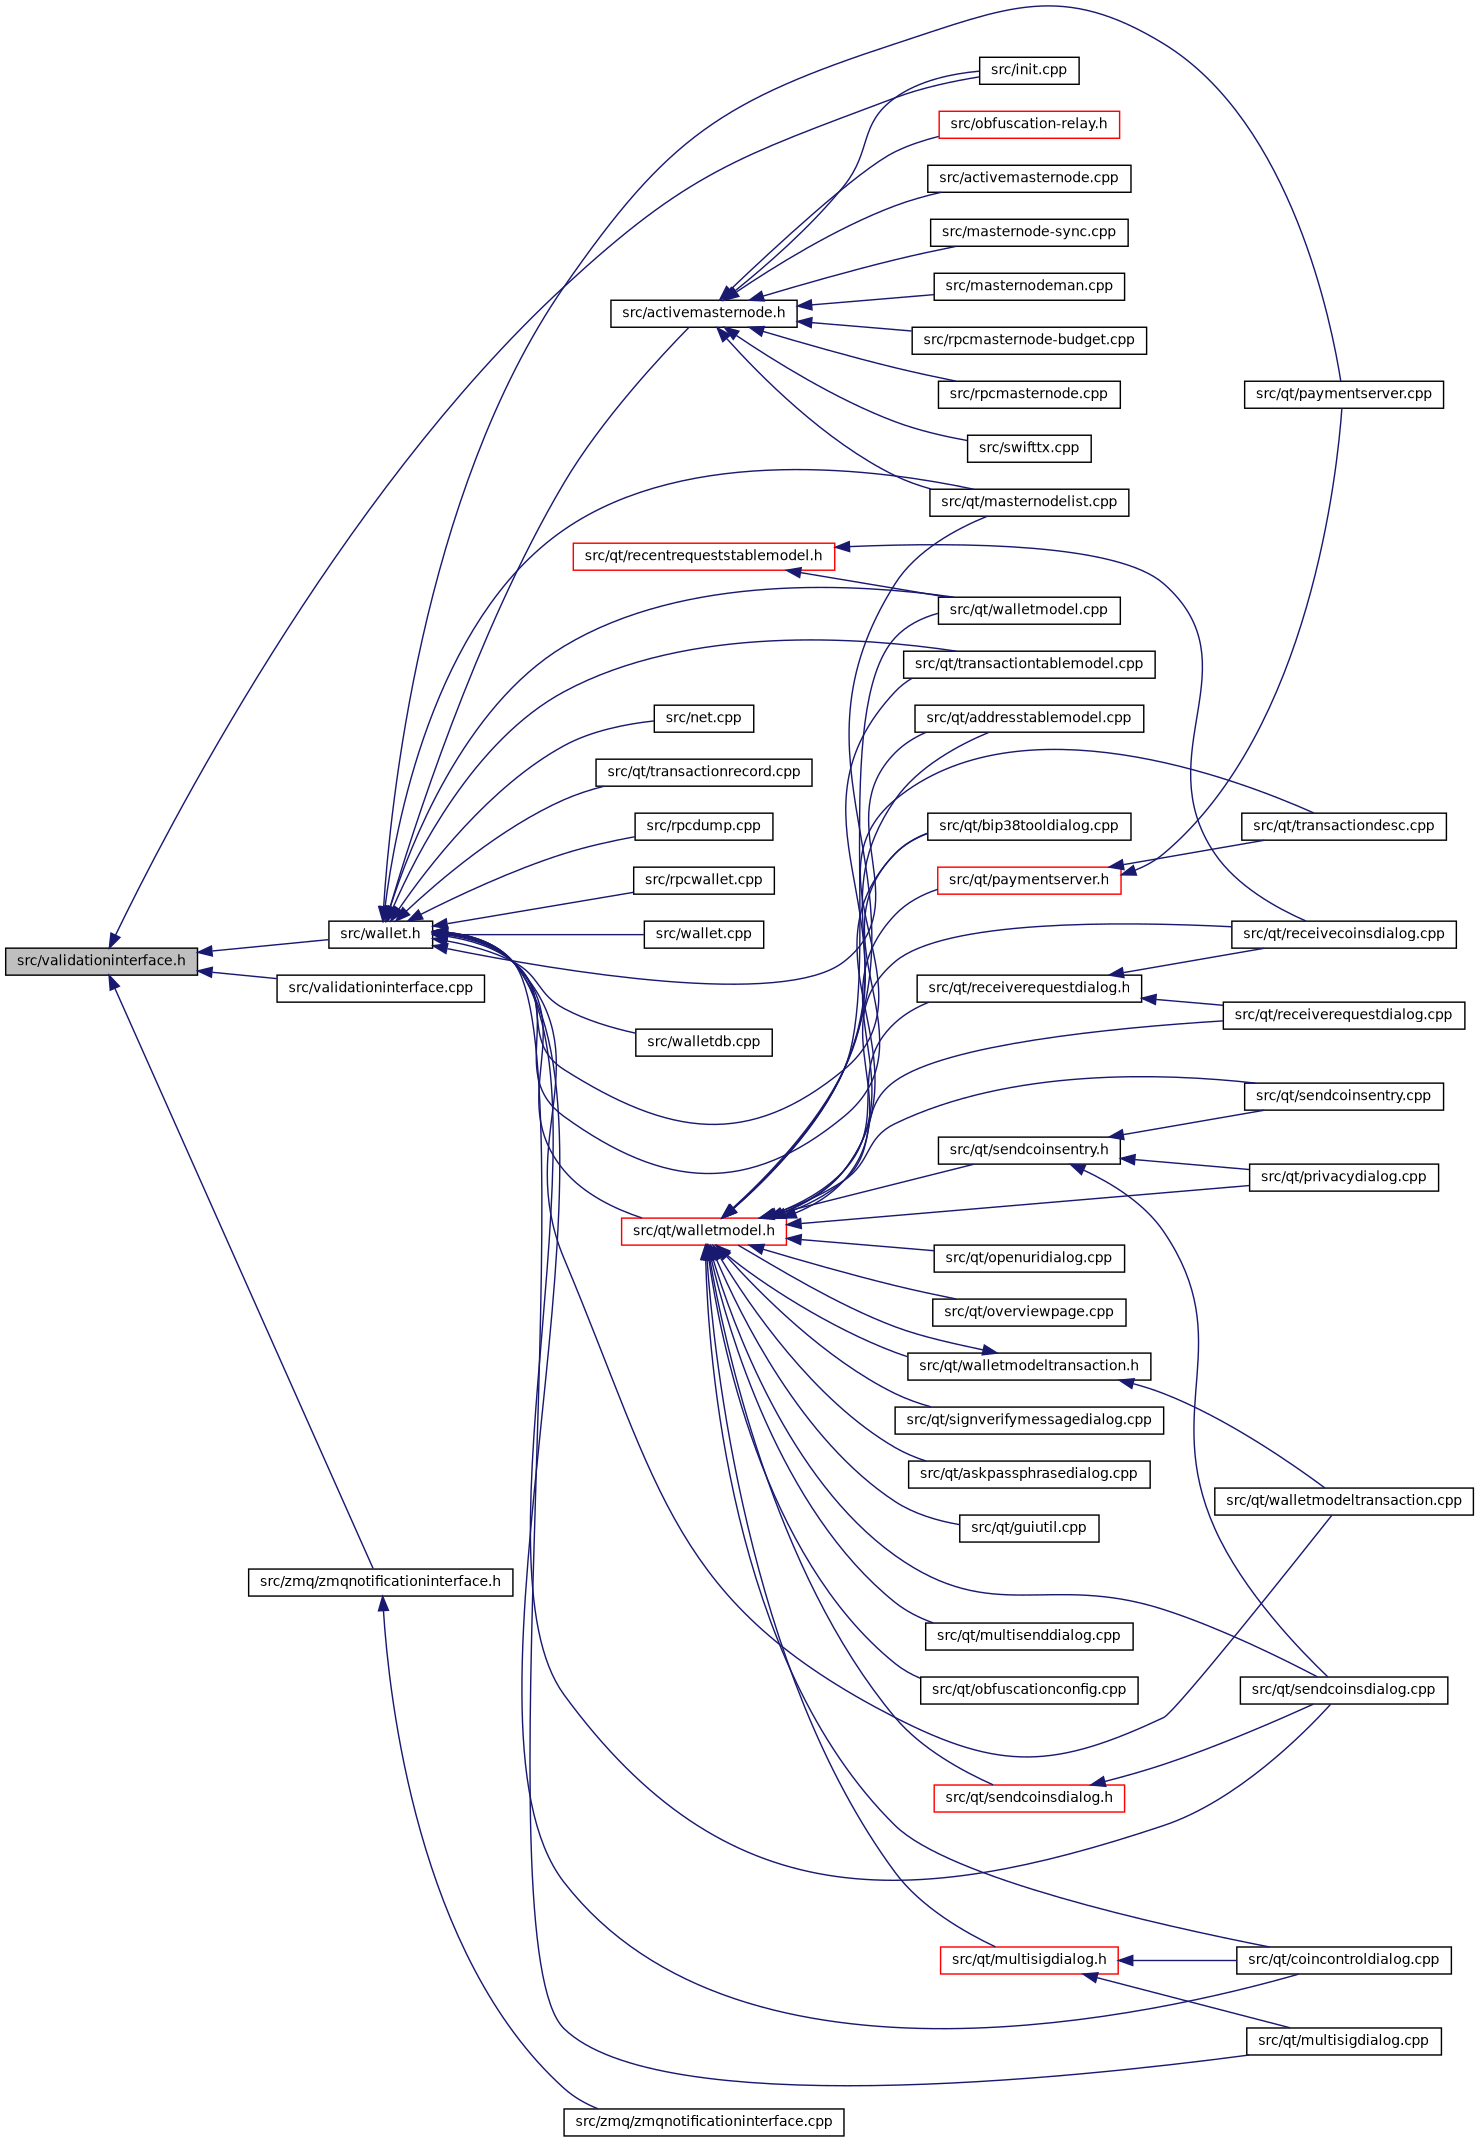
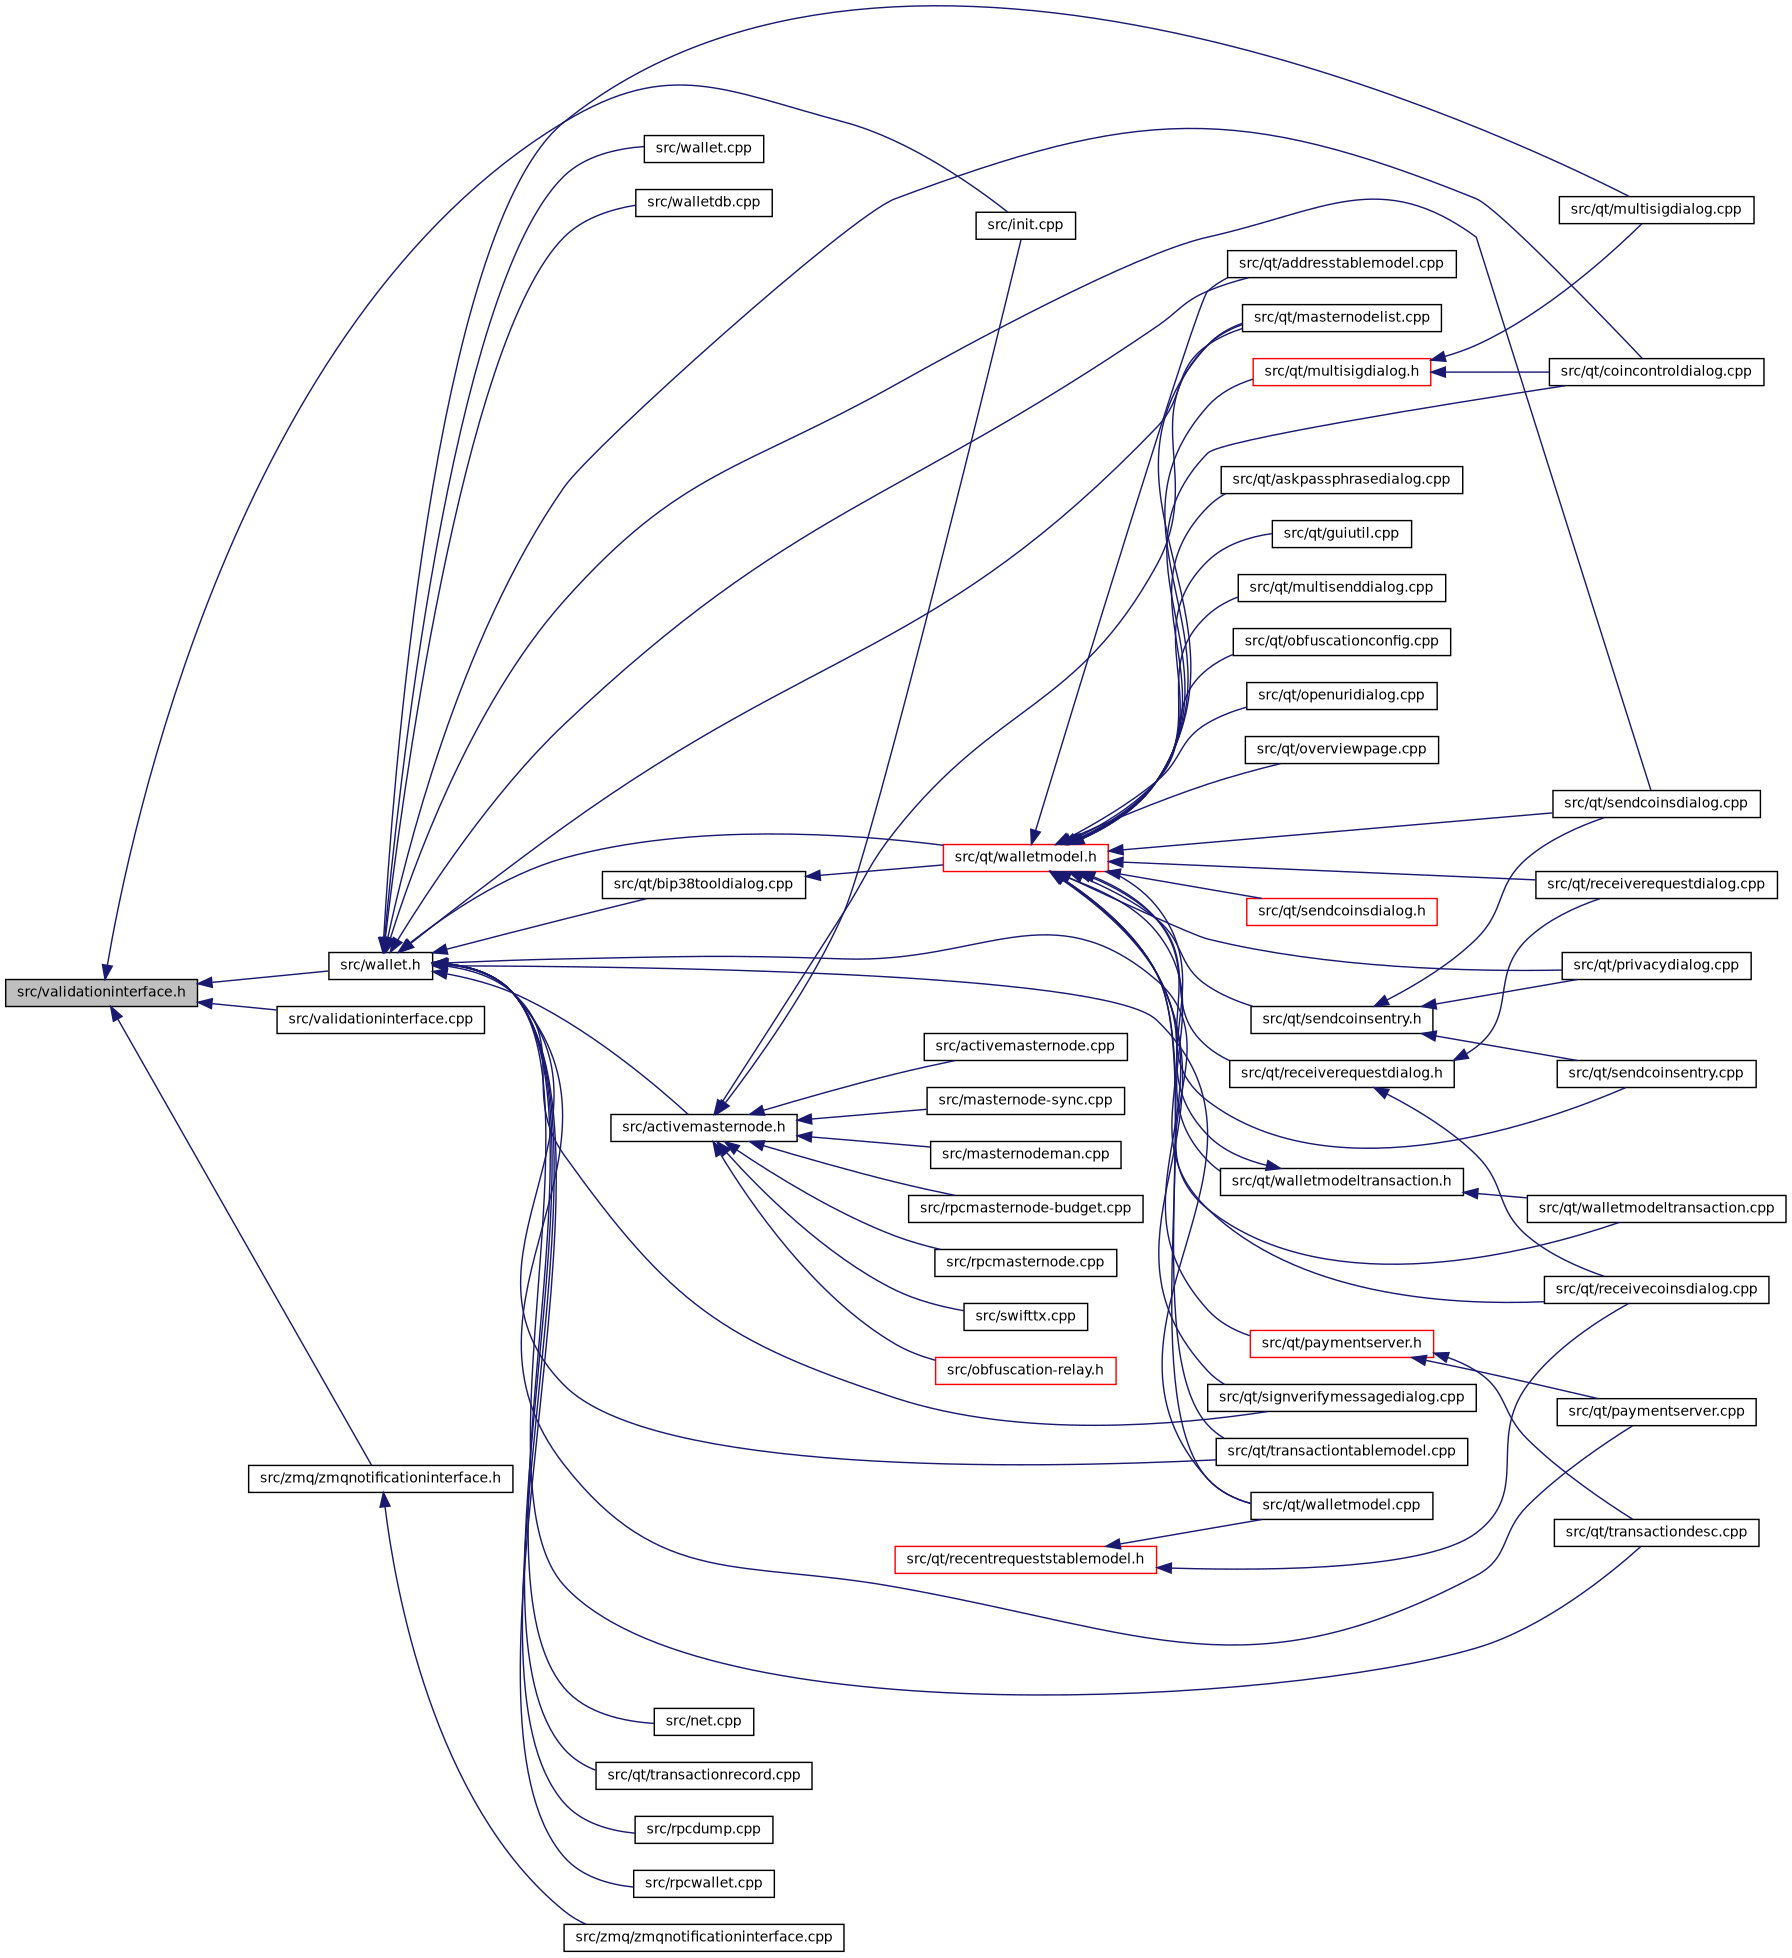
edge "src/qt/bip38tooldialog.cpp" -> "src/qt/walletmodel.h": reversed
edge "src/qt/signverifymessagedialog.cpp" -> "src/wallet.h": added
edge "src/qt/sendcoinsdialog.cpp" -> "src/qt/sendcoinsdialog.h": removed
